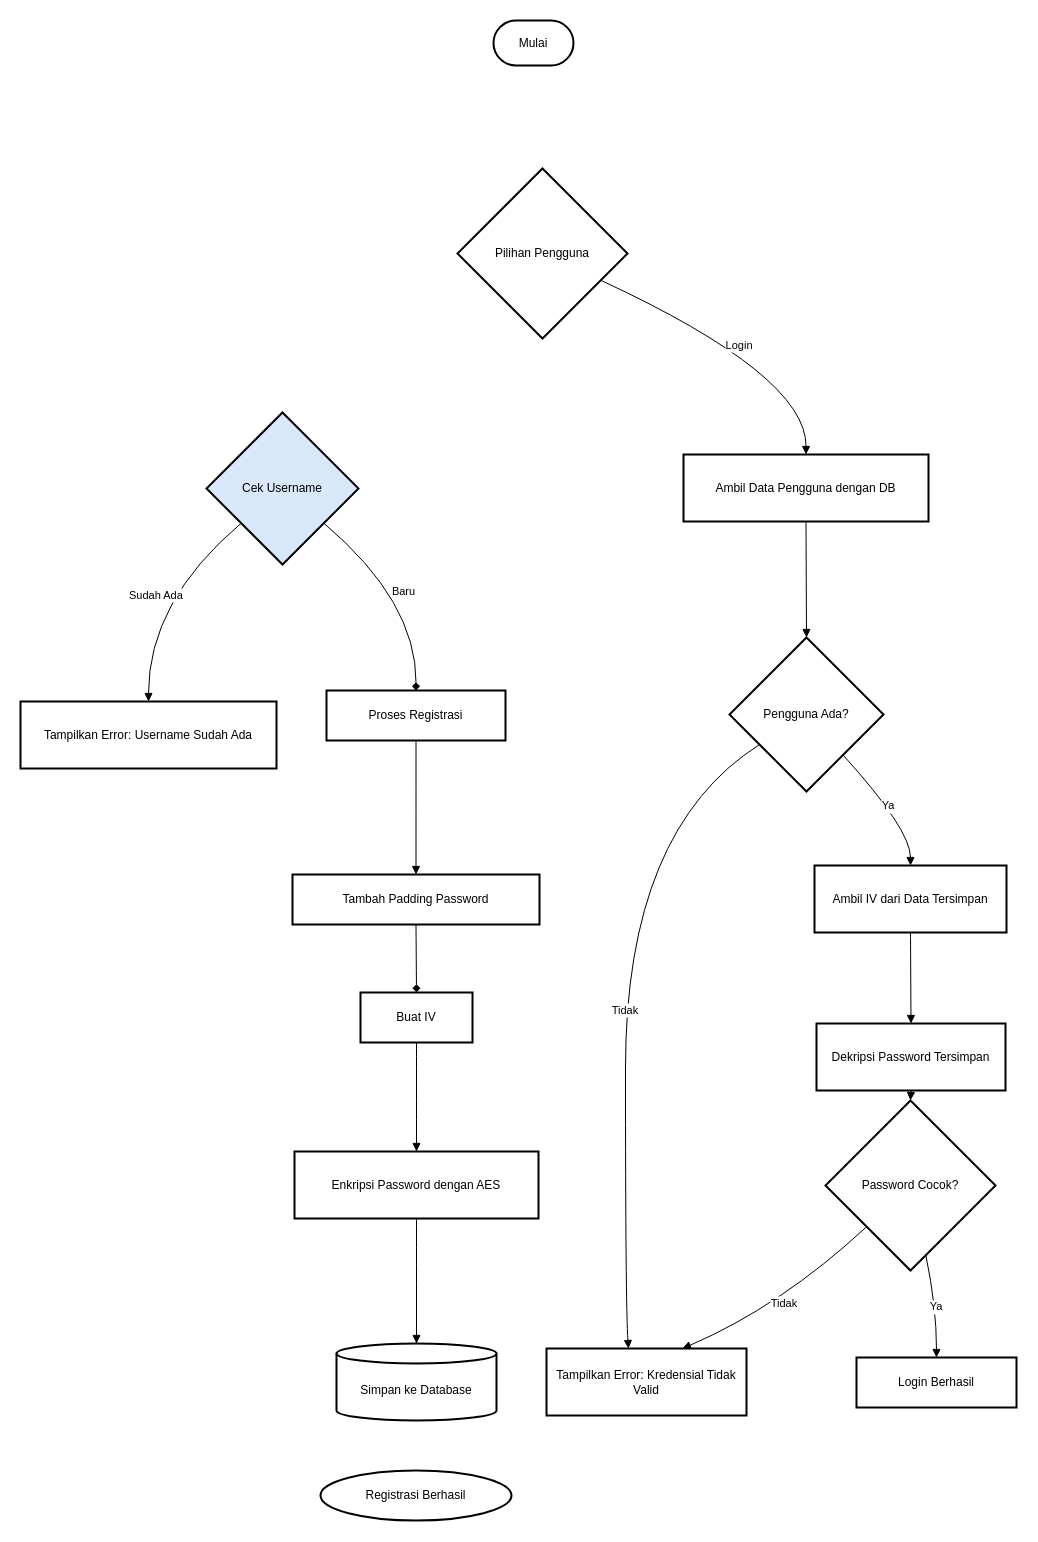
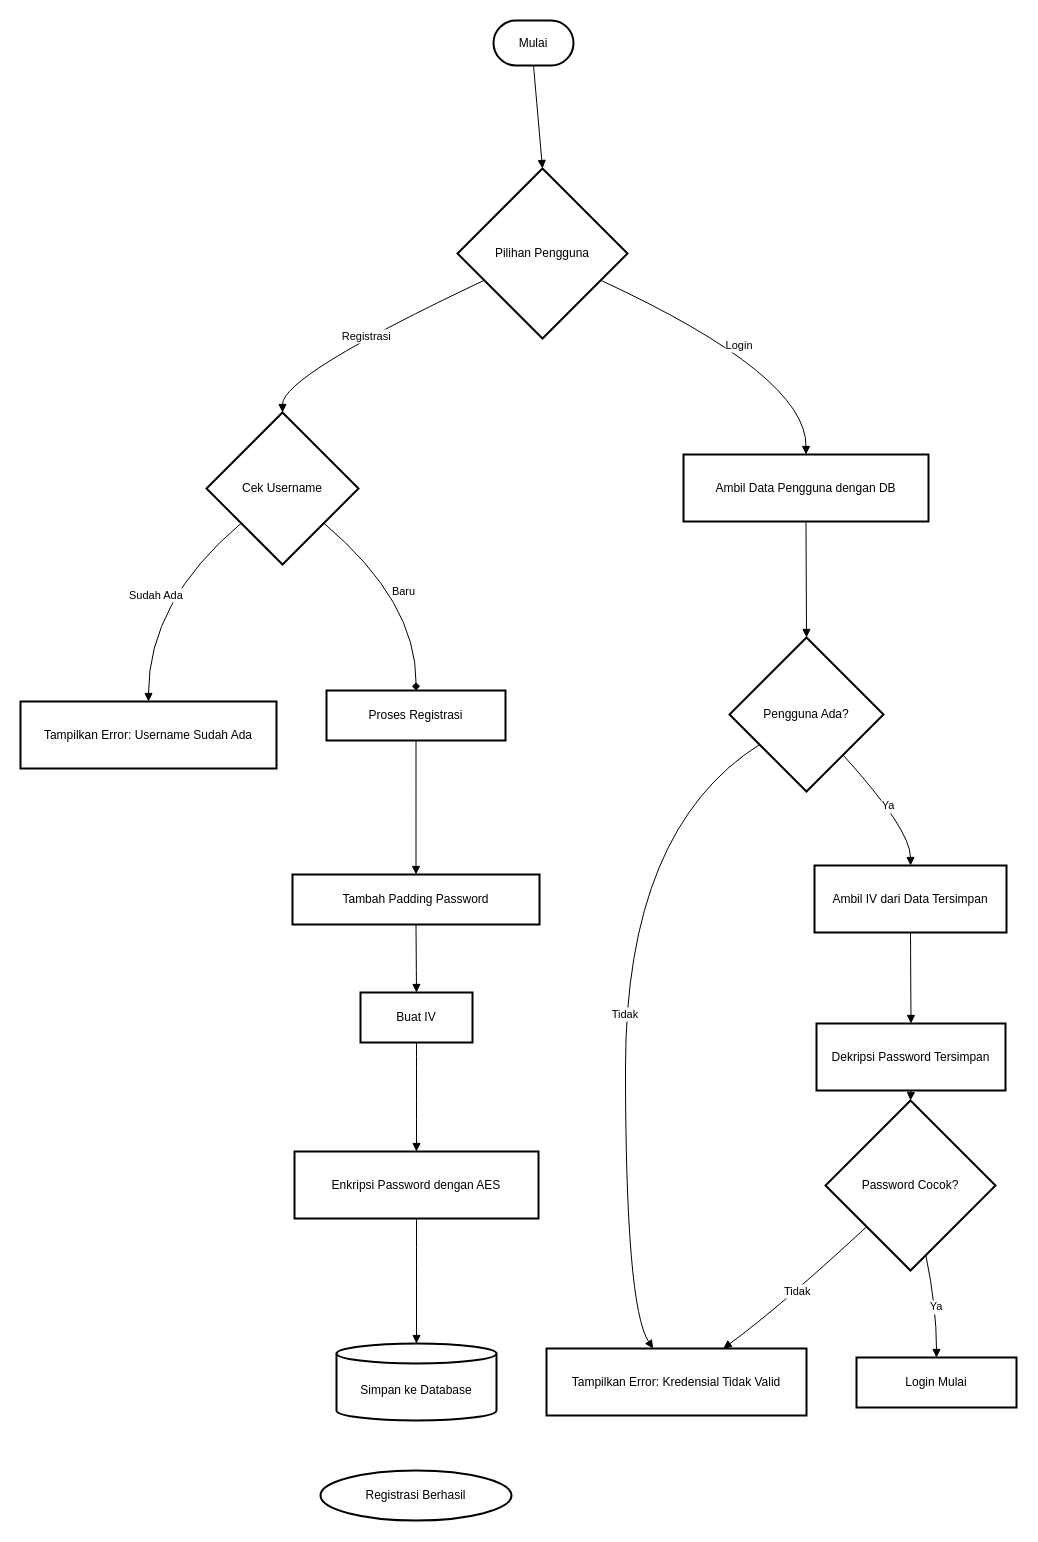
edge "Mulai" -> "Pilihan Pengguna": added
edge "Pilihan Pengguna" -> "Cek Username": added, label "Registrasi"
node "Cek Username": fillcolor #dae8fc -> #ffffff
edge "Tambah Padding Password" -> "Buat IV": arrowhead diamond -> block
node "Tampilkan Error: Kredensial Tidak Valid": size 200x67 -> 260x67
node "Login Berhasil": label "Login Berhasil" -> "Login Mulai"
